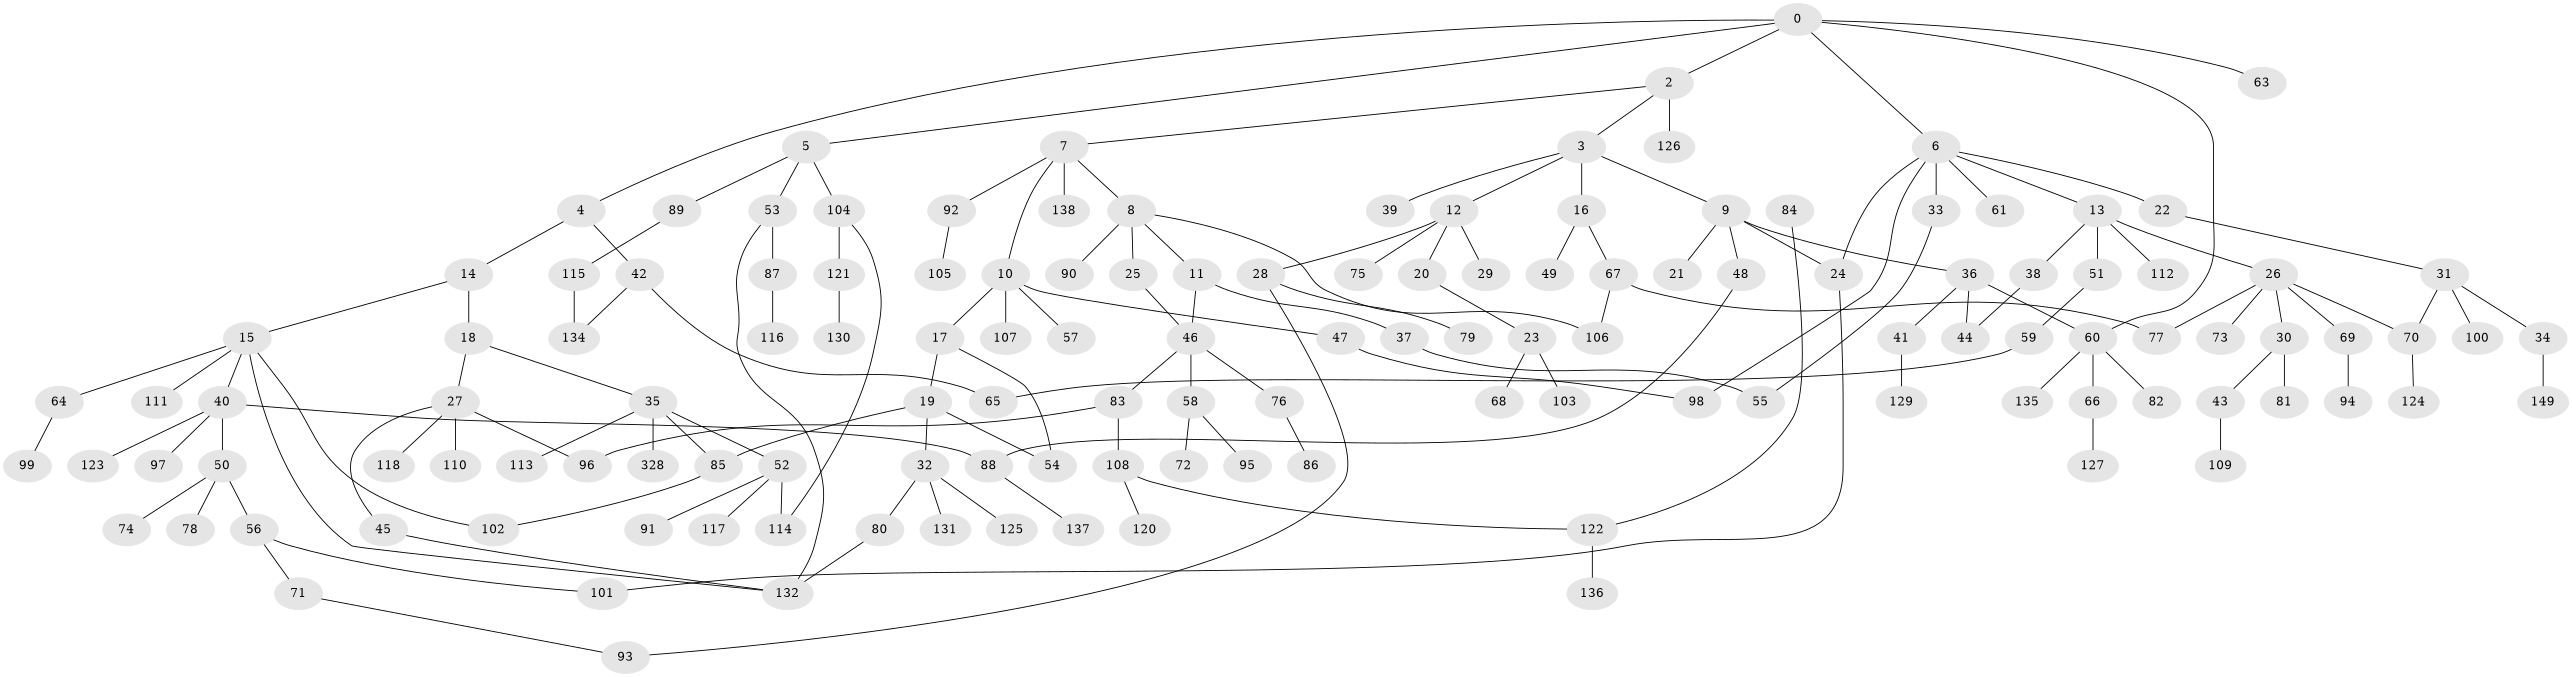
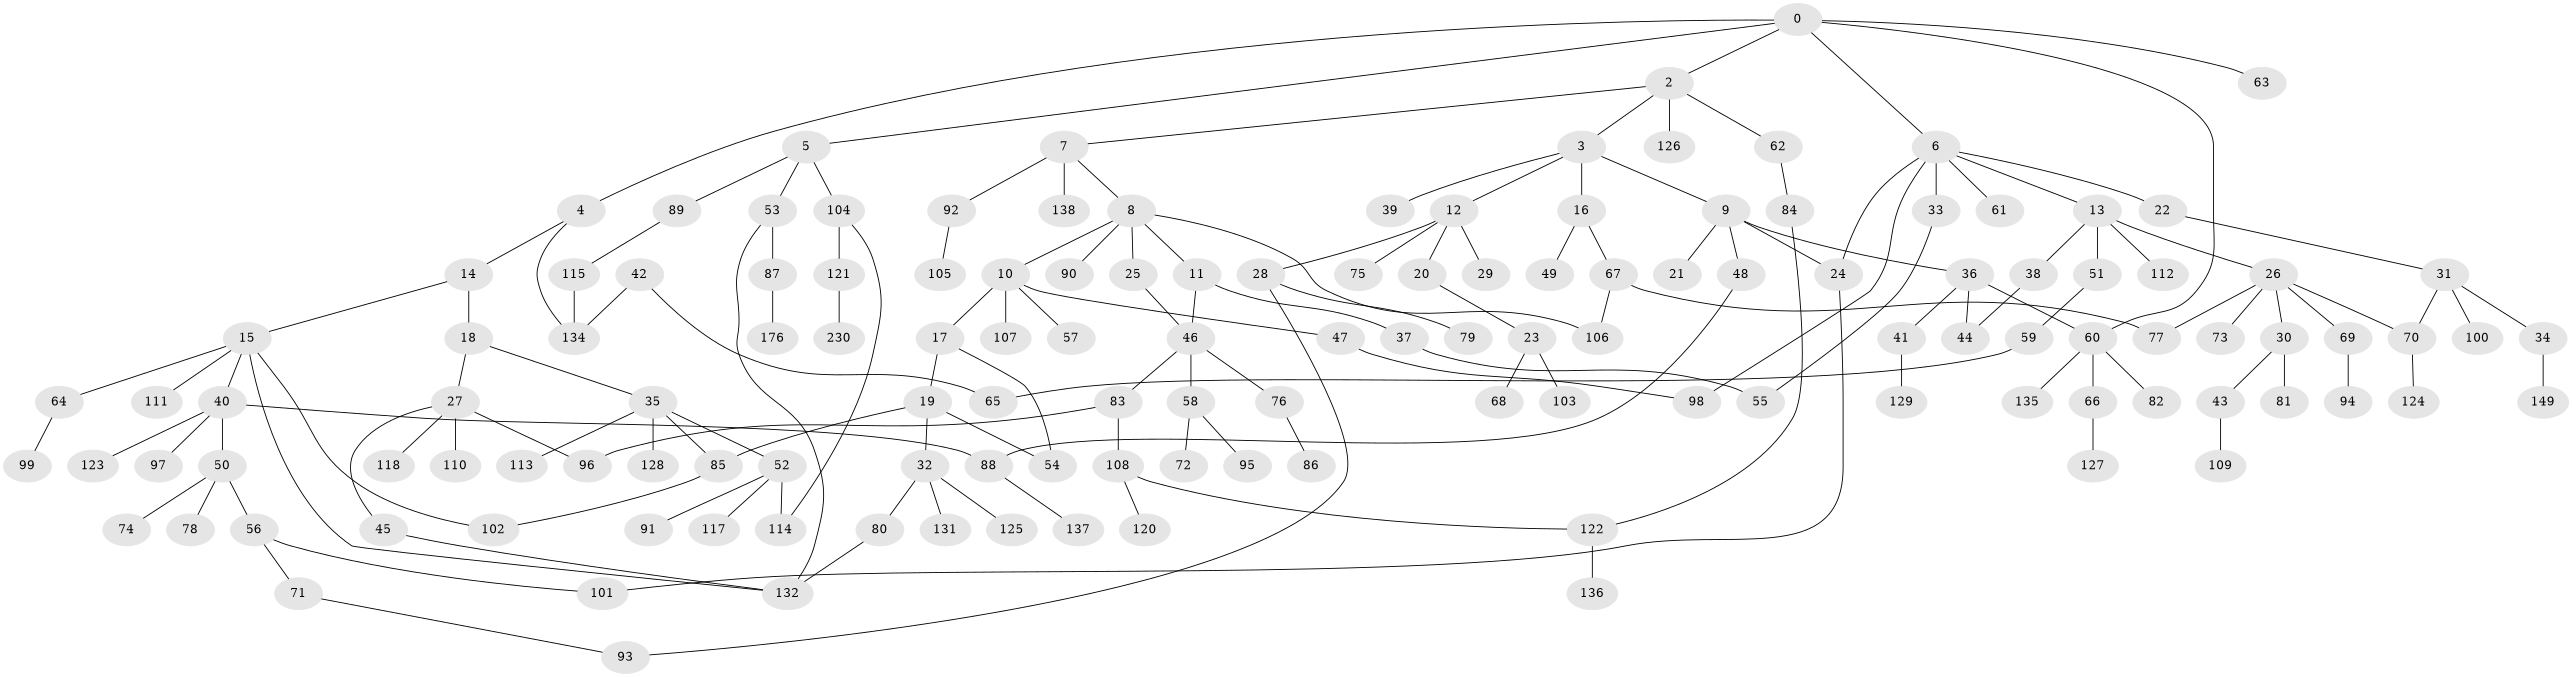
node "62": added
edge "7" -- "10": now "8" -- "10"
edge "4" -- "42": now "4" -- "134"
node "116": label "116" -> "176"
node "130": label "130" -> "230"
node "328": label "328" -> "128"
